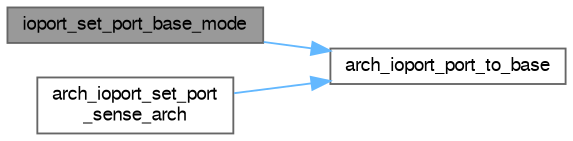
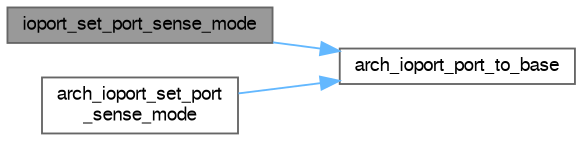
node "ioport_set_port_base_mode": label "ioport_set_port_base_mode" -> "ioport_set_port_sense_mode"
node "arch_ioport_set_port _sense_arch": label "arch_ioport_set_port _sense_arch" -> "arch_ioport_set_port _sense_mode"
